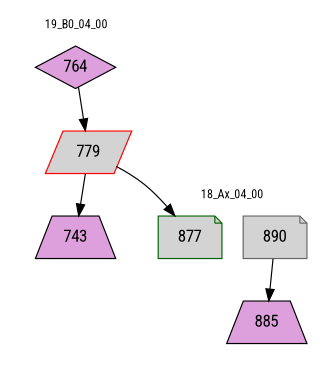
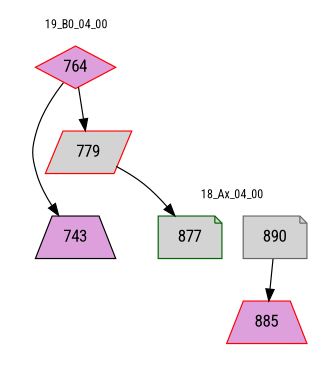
node "764": color black -> red
edge "779" -> "743": now "764" -> "743"
node "885": color black -> red
